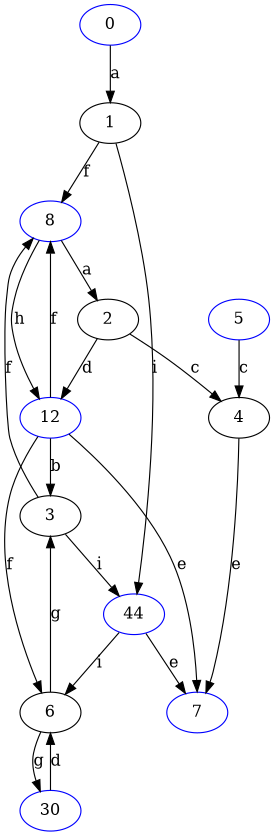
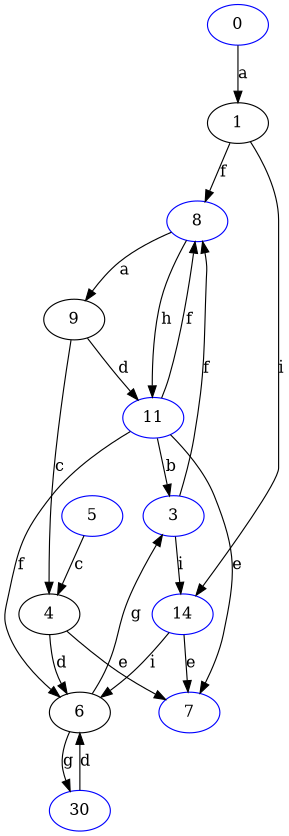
node "2": label "2" -> "9"
node "12": label "12" -> "11"
node "3": color black -> blue
node "44": label "44" -> "14"
edge "4" -> "6": added, label "d"
